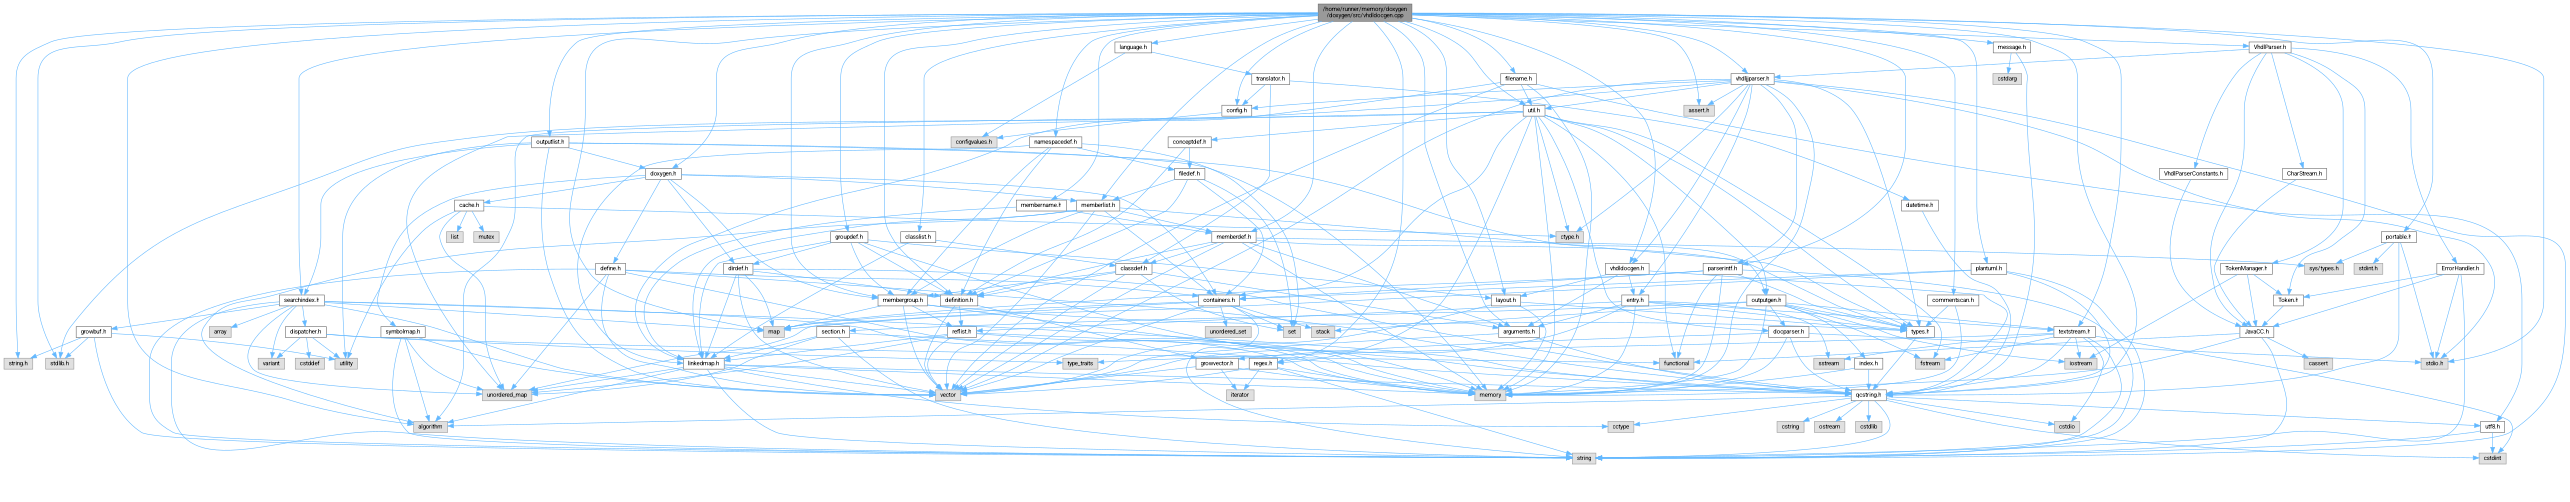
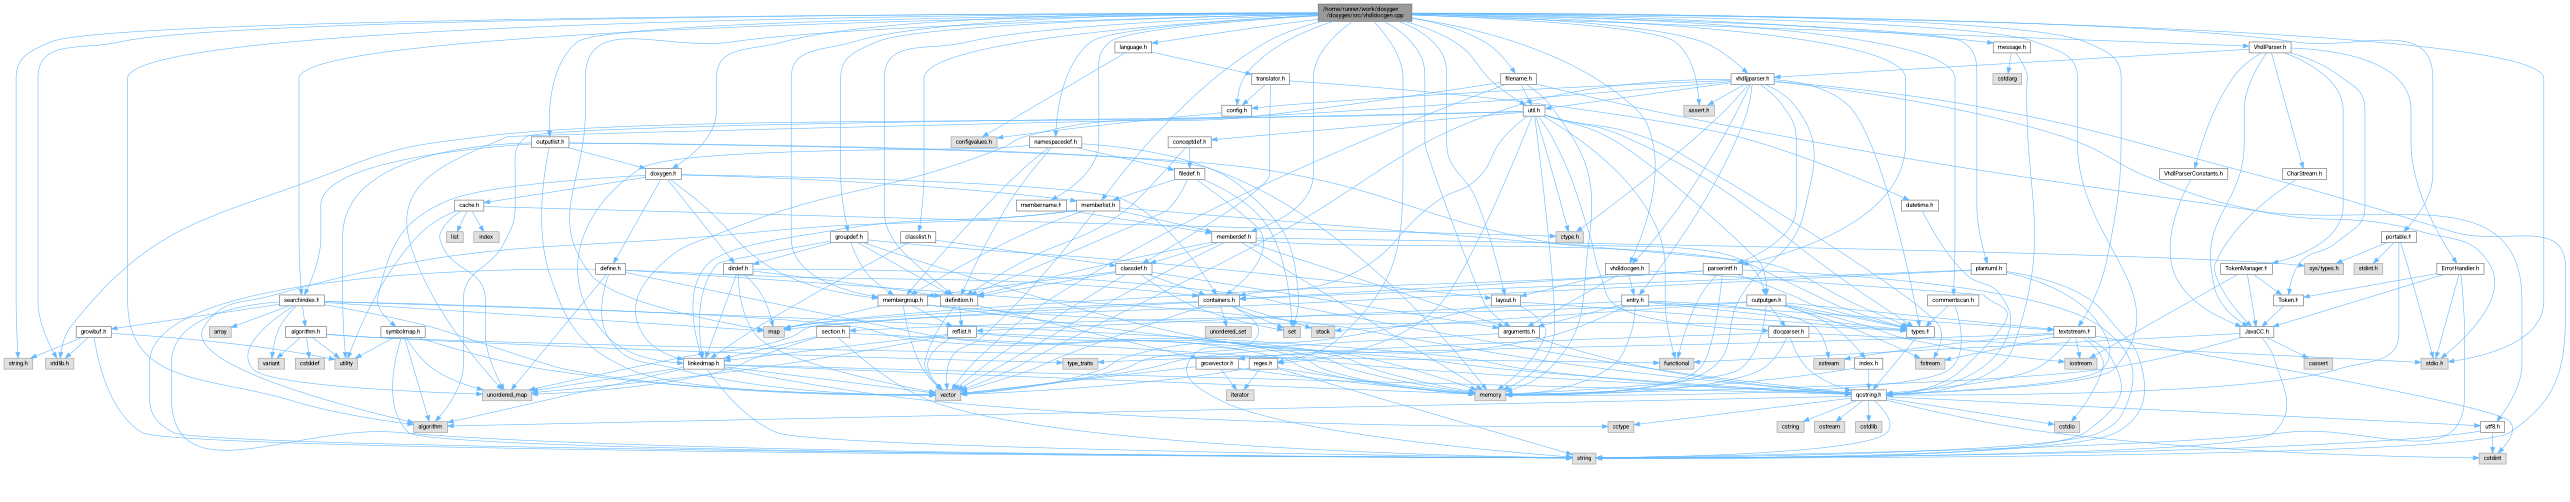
node "/home/runner/memory/doxygen /doxygen/src/vhdldocgen.cpp": label "/home/runner/memory/doxygen /doxygen/src/vhdldocgen.cpp" -> "/home/runner/work/doxygen /doxygen/src/vhdldocgen.cpp"
node "mutex": label "mutex" -> "index"
edge "membername.h" -> "linkedmap.h": removed
edge "memberlist.h" -> "containers.h": now "classdef.h" -> "containers.h"
node "dispatcher.h": label "dispatcher.h" -> "algorithm.h"
edge "symbolmap.h" -> "utility": added
